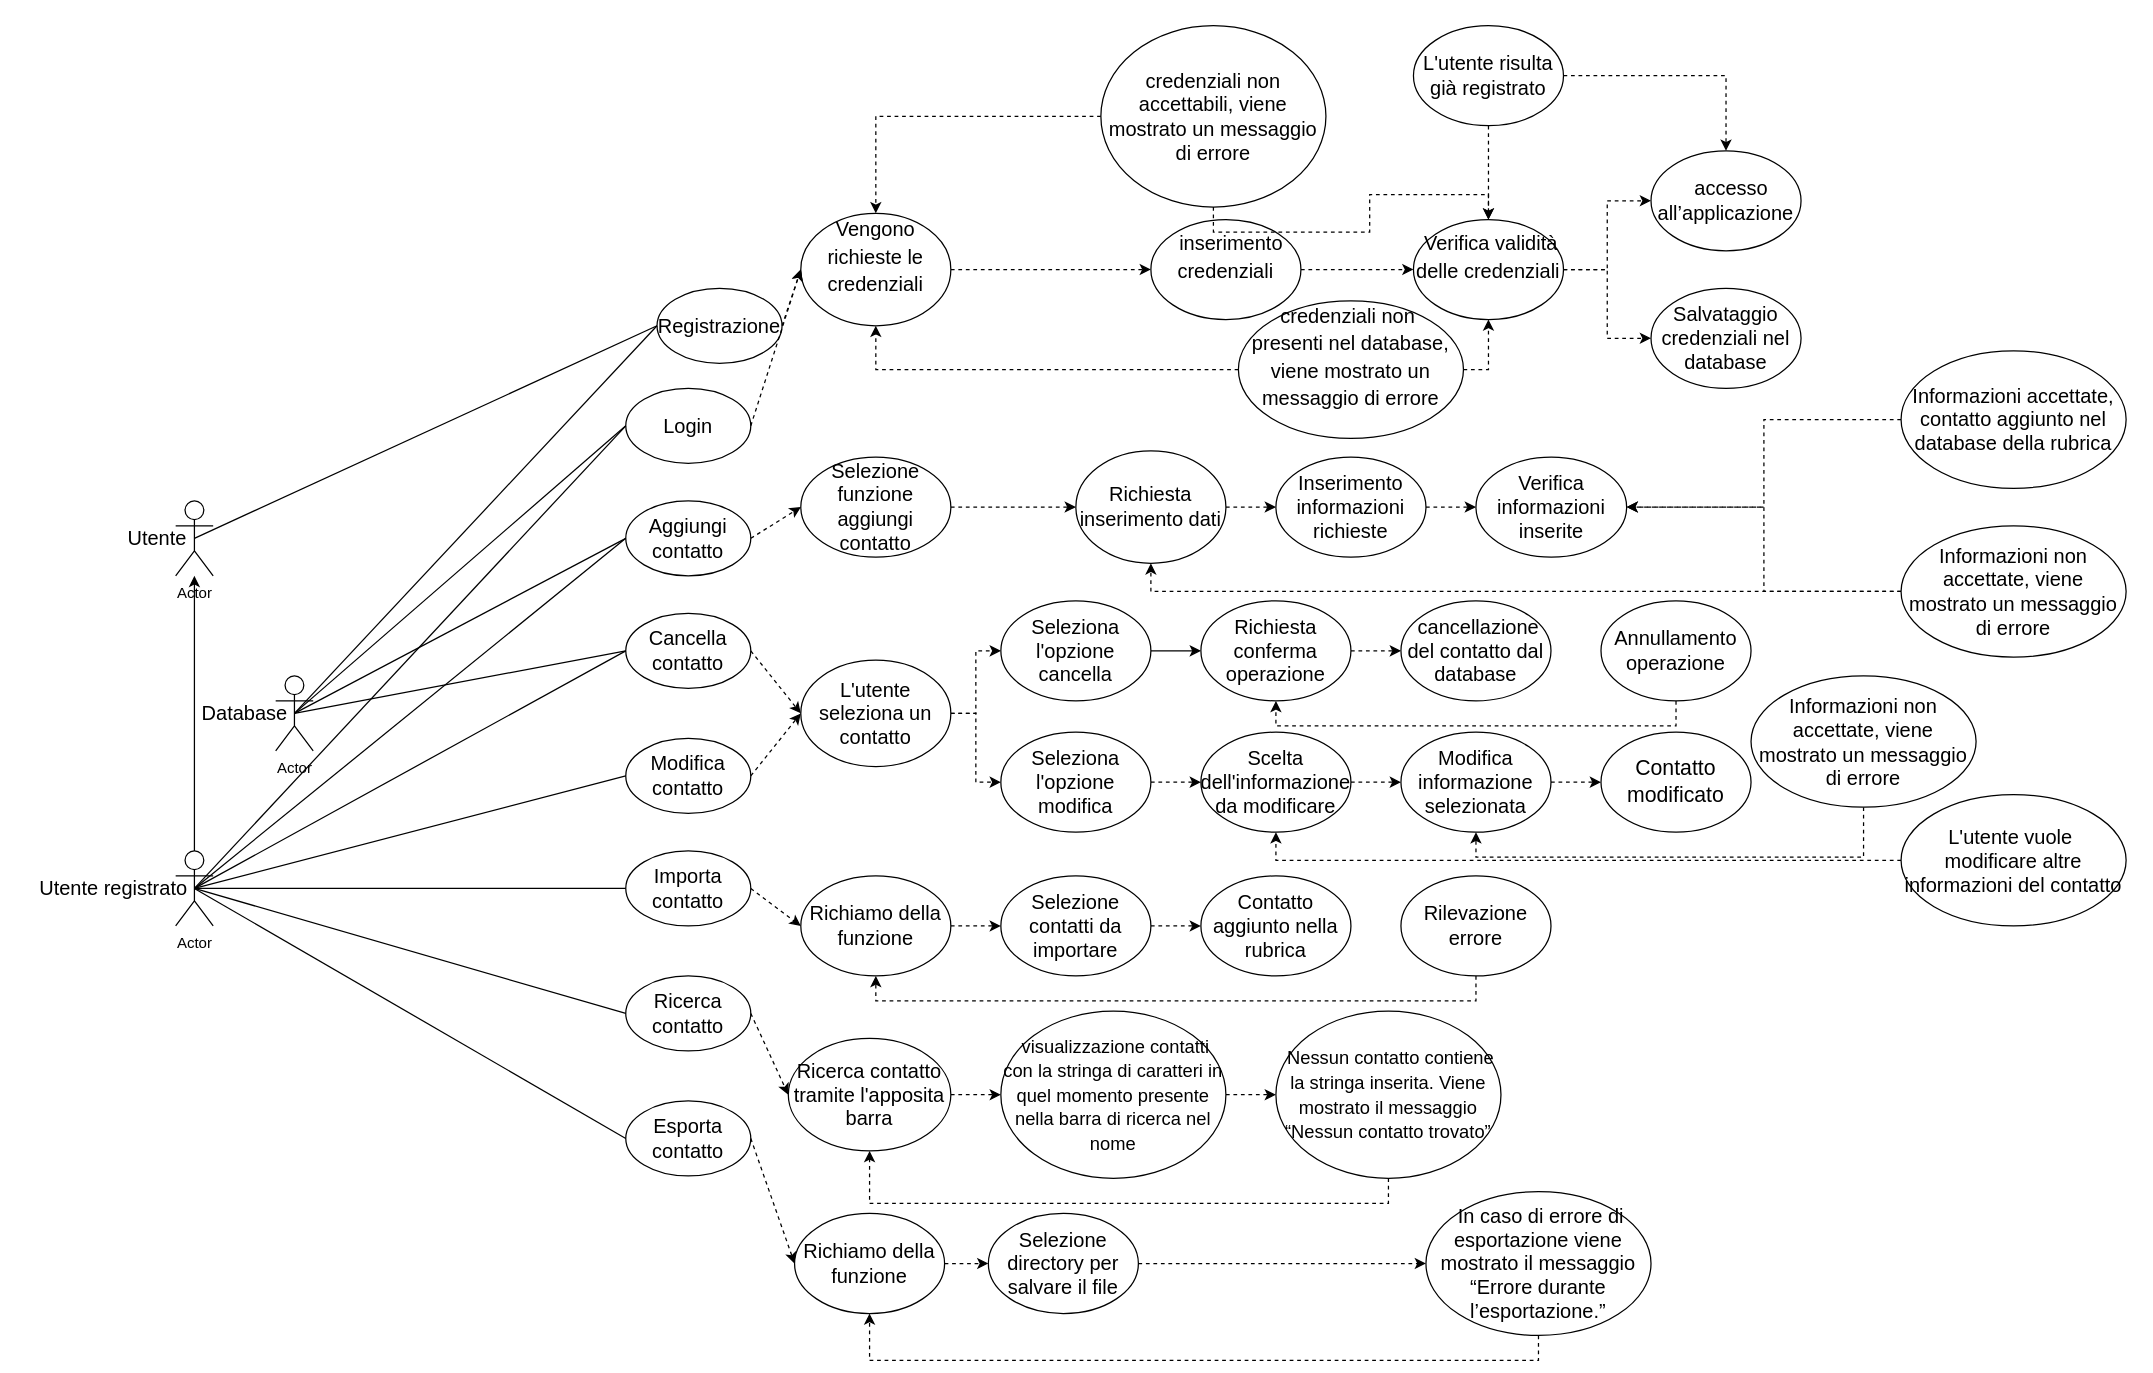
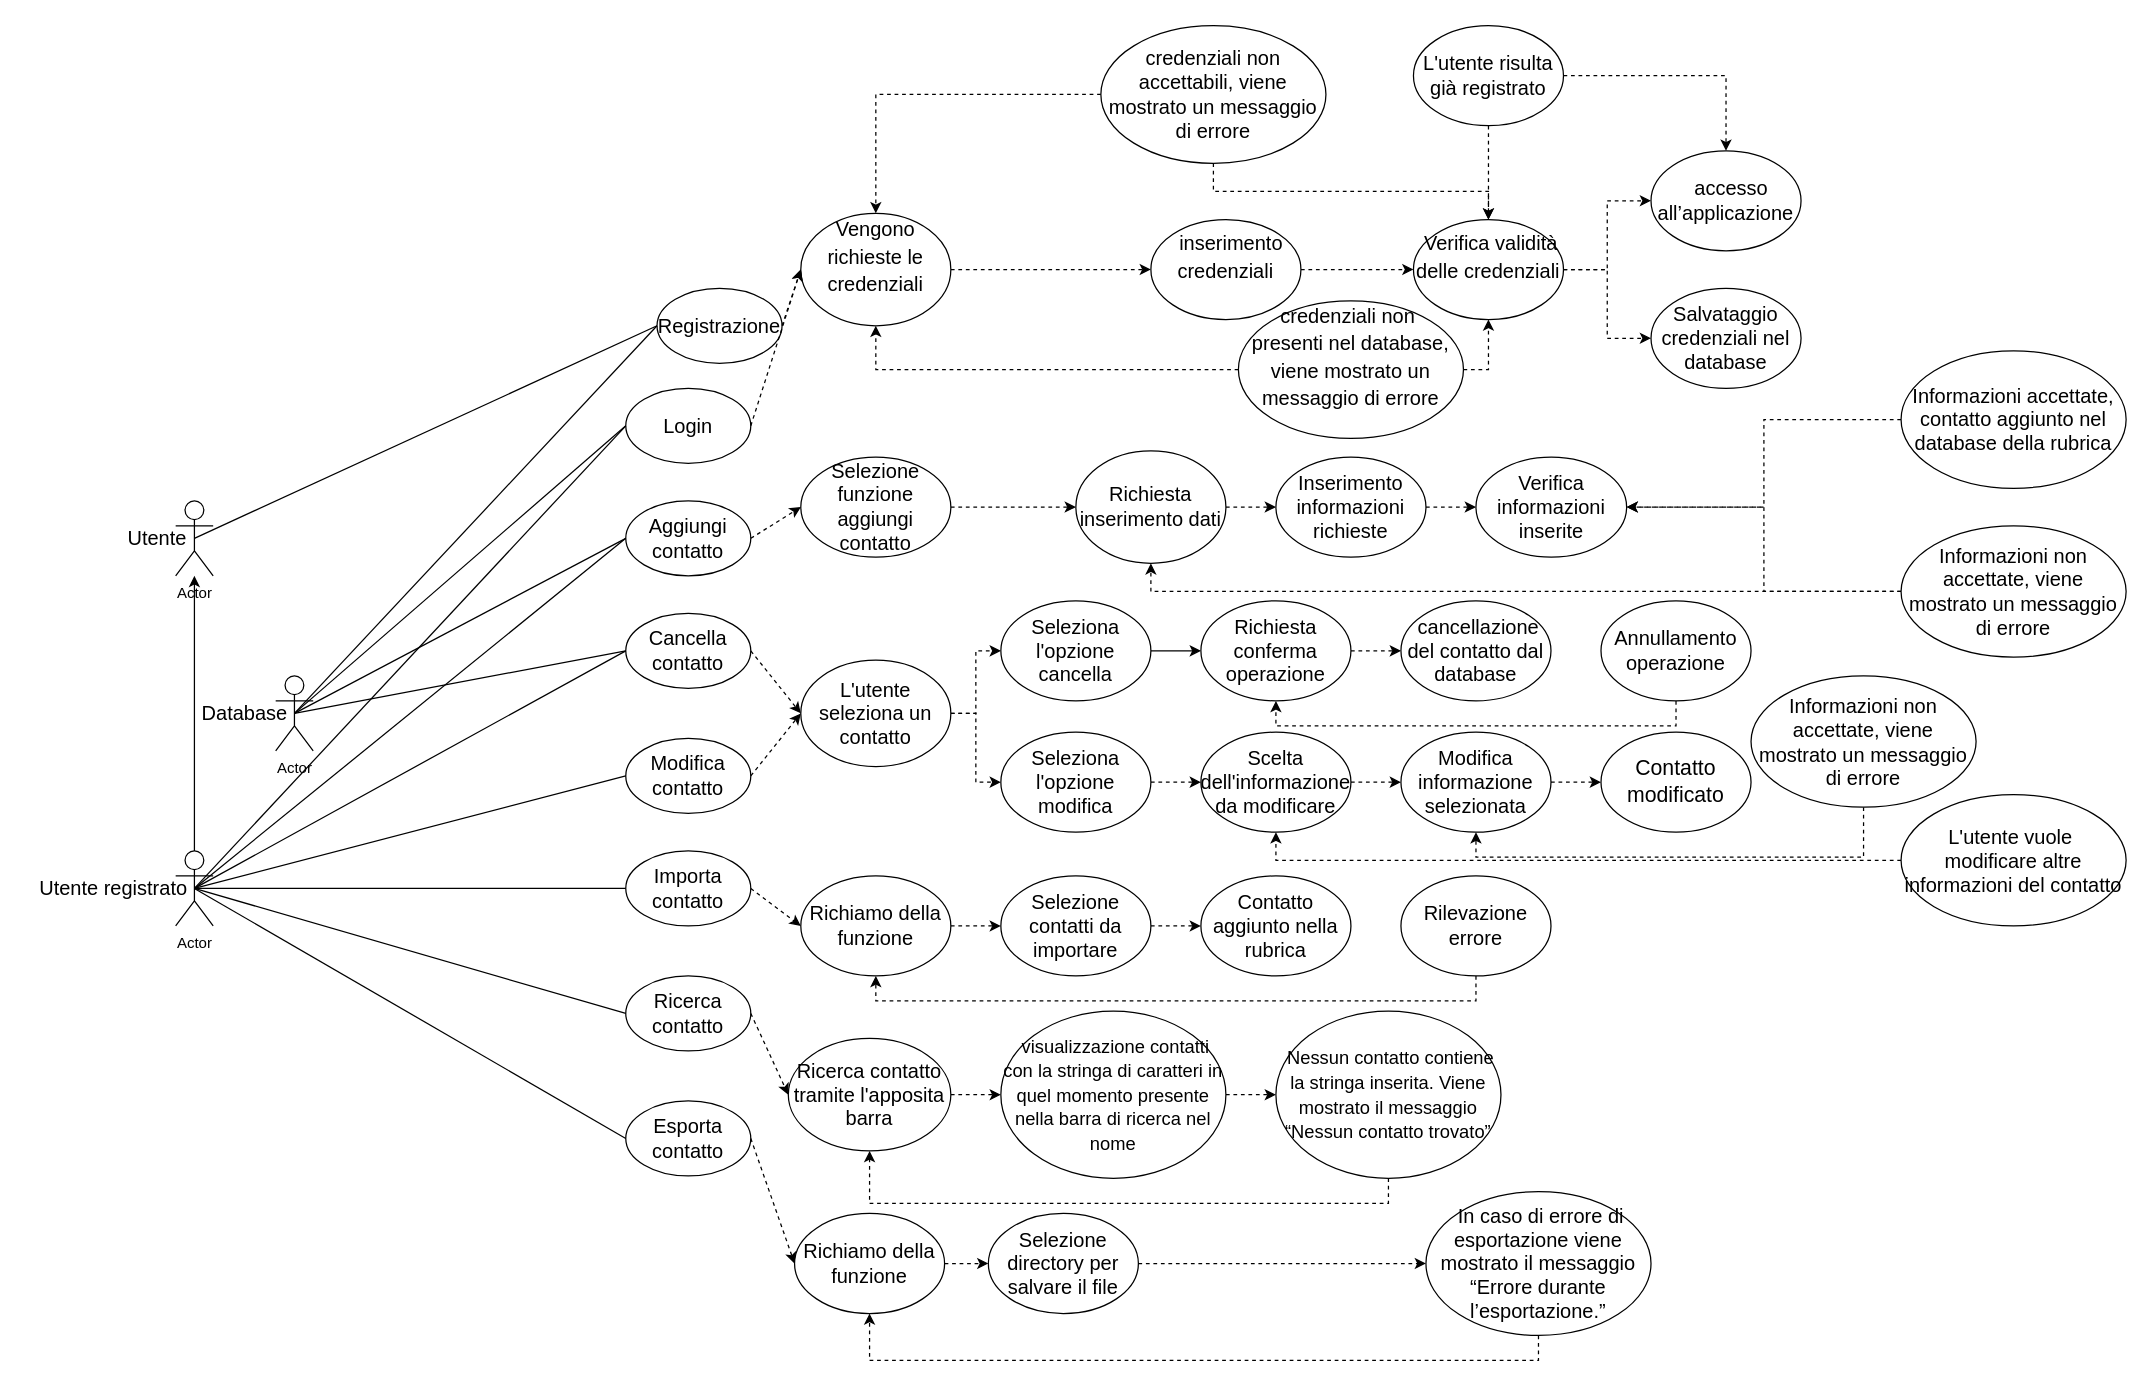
node "credenziali non accettabili, viene mostrato un messaggio di errore": size 225x181 -> 225x138
